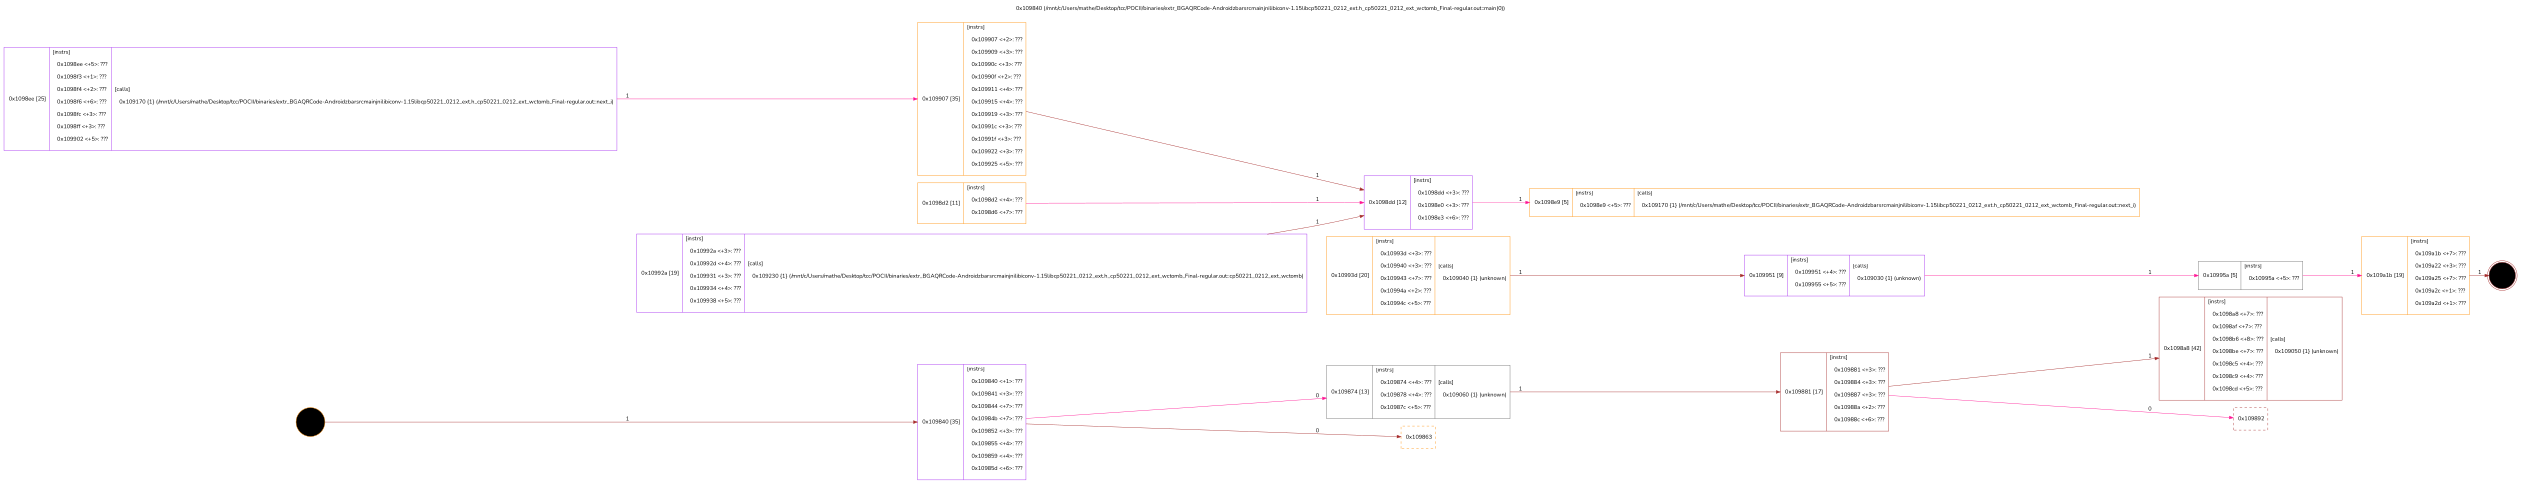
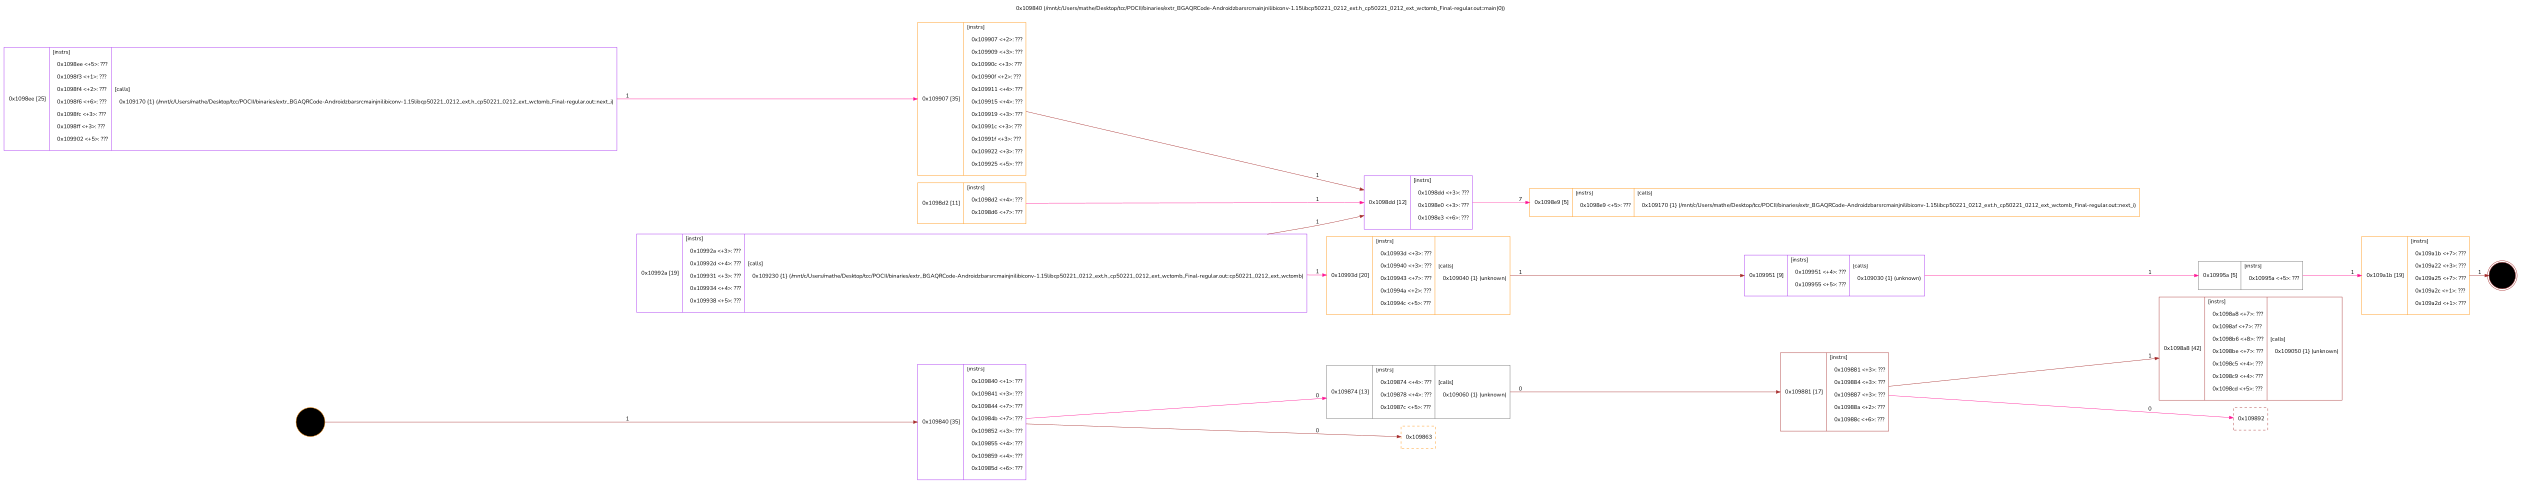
edge "0x1098dd [12]" -> "0x1098e9 [5]": label " 1" -> " 7"
edge "0x10992a [19]" -> "0x10993d [20]": added, label "1"
edge "0x109874 [13]" -> "0x109881 [17]": label " 1" -> " 0"
